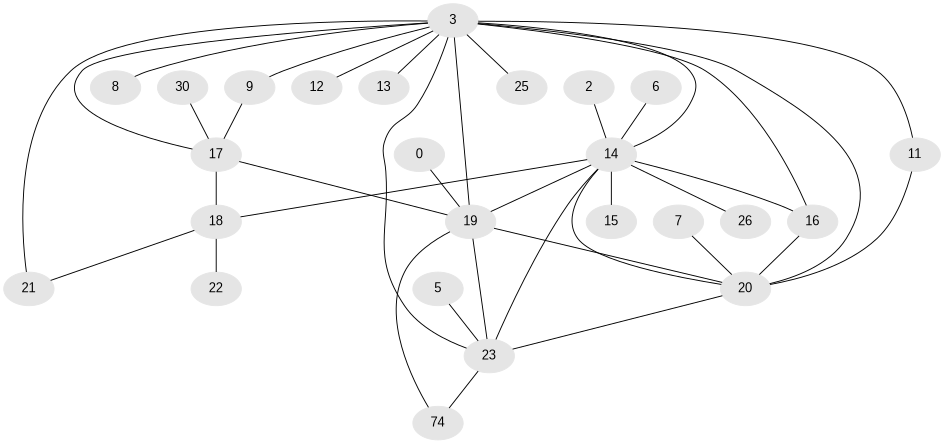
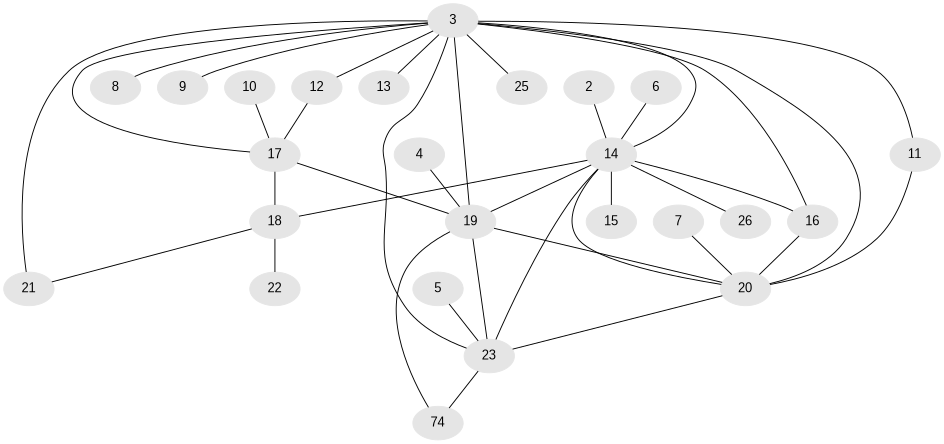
node "30": label "30" -> "10"
edge "9" -- "17": now "12" -- "17"
node "0": label "0" -> "4"
